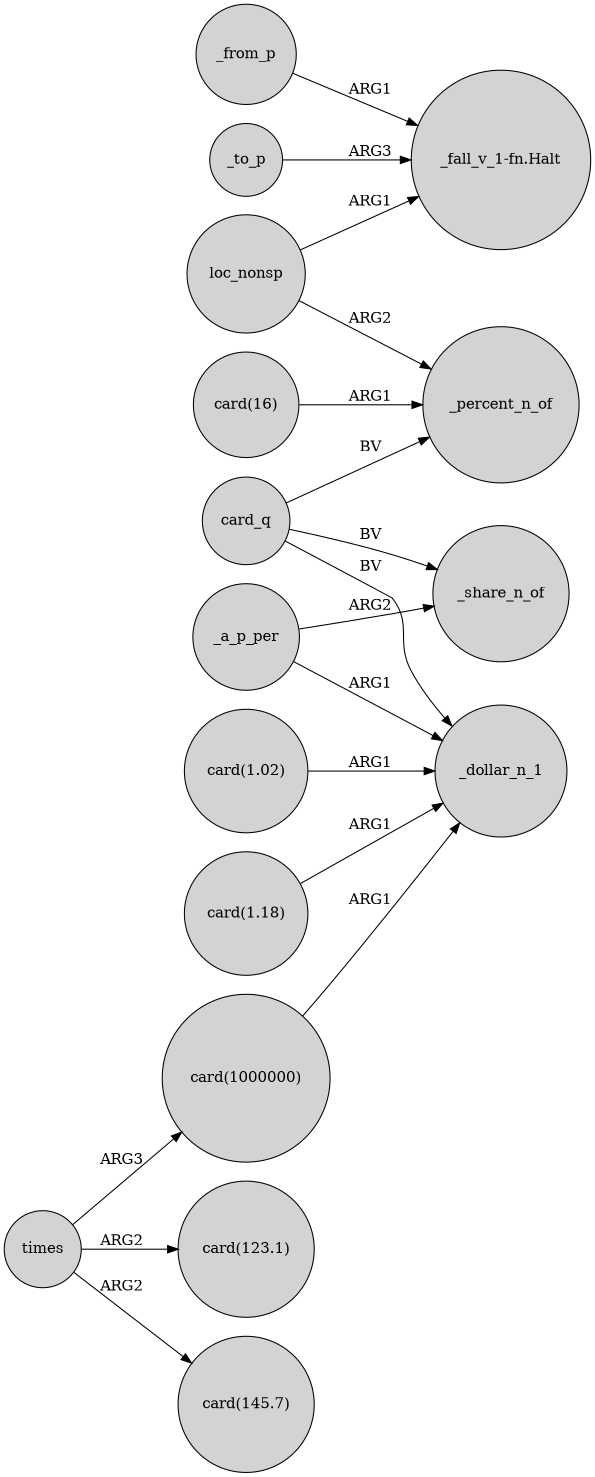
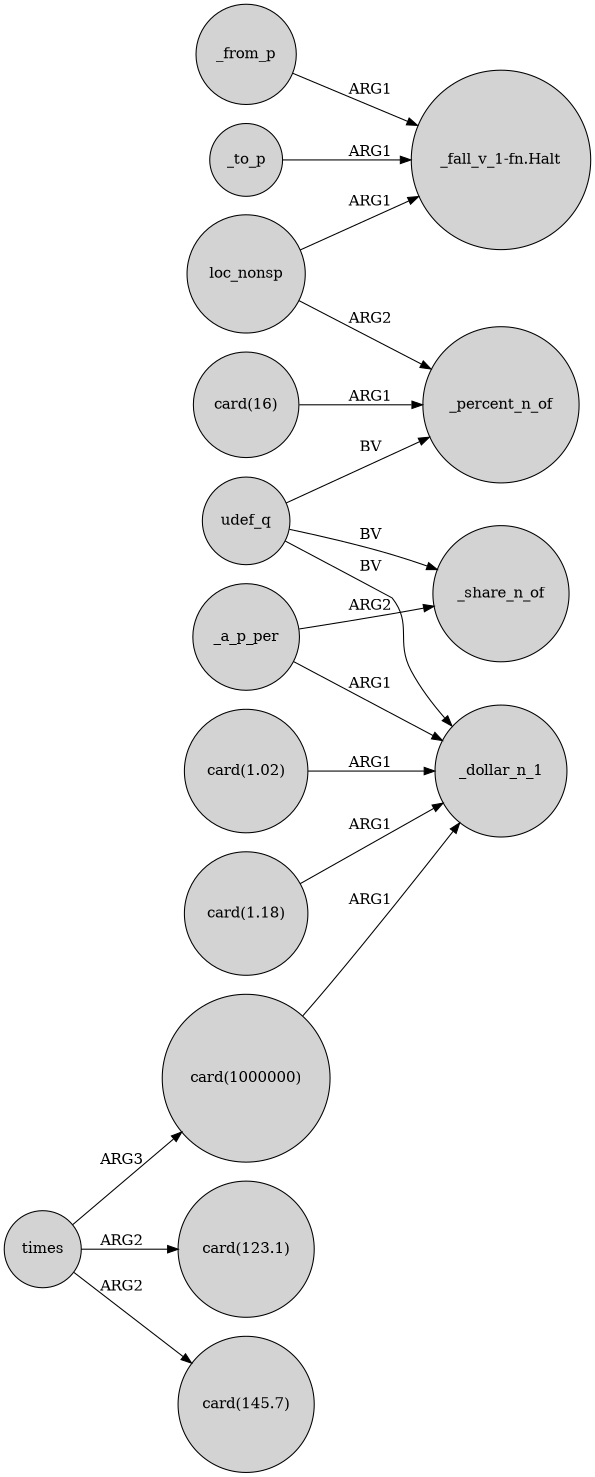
edge "_to_p" -> "_fall_v_1-fn.Halt": label "ARG3" -> "ARG1"
node "card_q": label "card_q" -> "udef_q"
